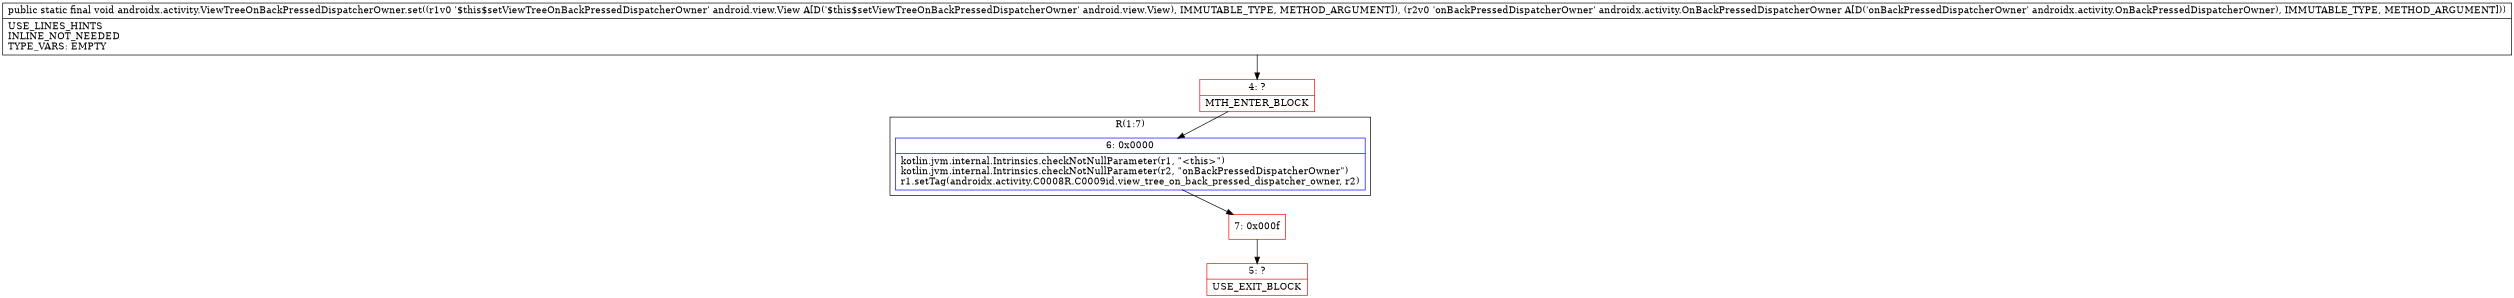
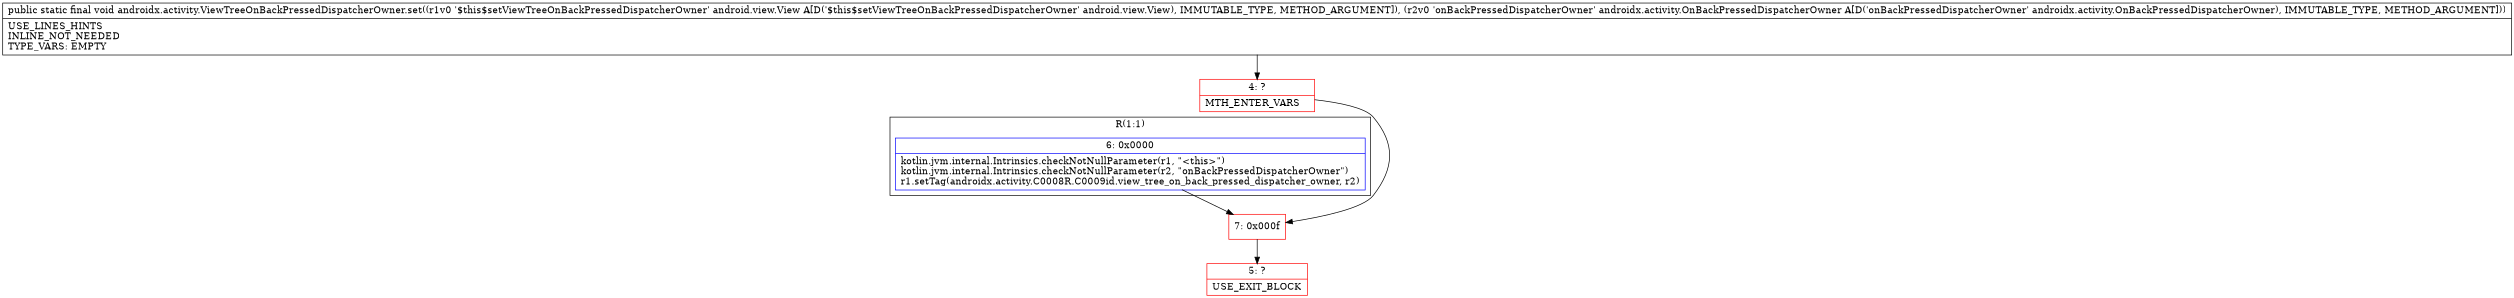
node "4: ?": text "MTH_ENTER_BLOCK" -> "MTH_ENTER_VARS"
edge "4: ?" -> "6: 0x0000": now "4: ?" -> "7: 0x000f"
cluster "R(1:7)": label "R(1:7)" -> "R(1:1)"
